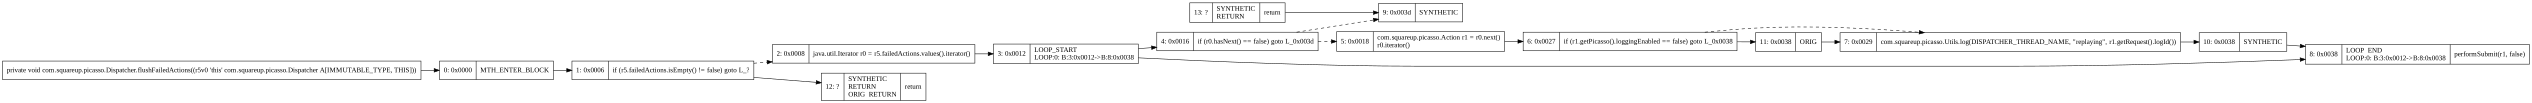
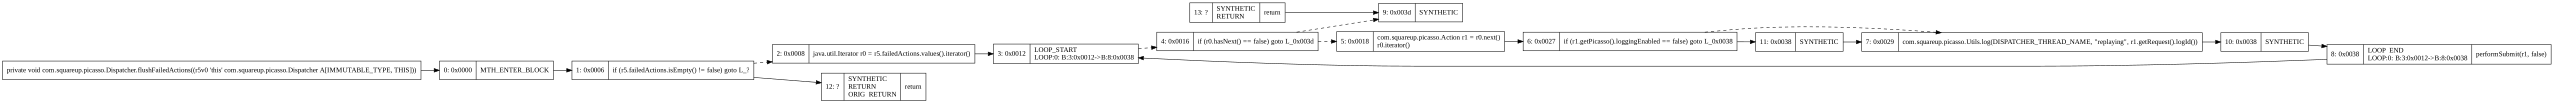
node "11: 0x0038": text "ORIG" -> "SYNTHETIC"
edge "3: 0x0012" -> "4: 0x0016": style solid -> dashed
edge "3: 0x0012" -> "8: 0x0038": reversed
